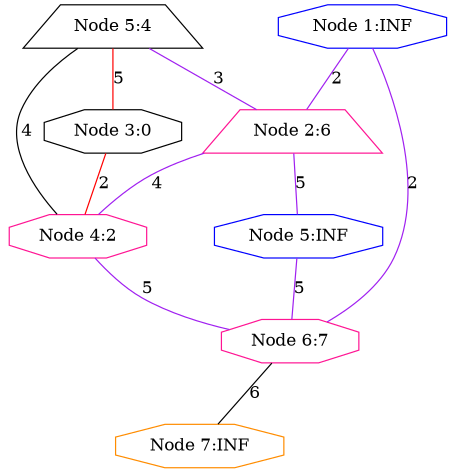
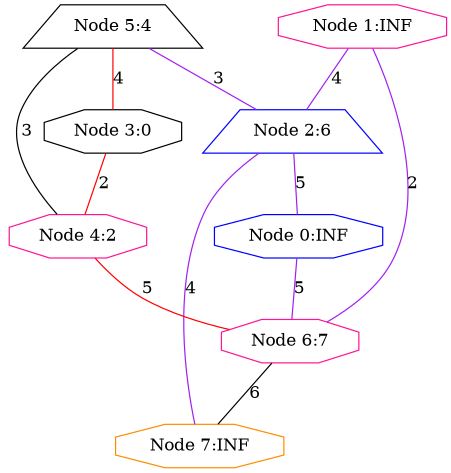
node "Node 1:INF": color blue -> deeppink
edge "Node 5:4" -- "Node 3:0": label "5" -> "4"
edge "Node 1:INF" -- "Node 2:6": label "2" -> "4"
edge "Node 5:4" -- "Node 4:2": label "4" -> "3"
node "Node 2:6": color deeppink -> blue
edge "Node 2:6" -- "Node 4:2": now "Node 2:6" -- "Node 7:INF"
node "Node 5:INF": label "Node 5:INF" -> "Node 0:INF"
edge "Node 4:2" -- "Node 6:7": color purple -> red
